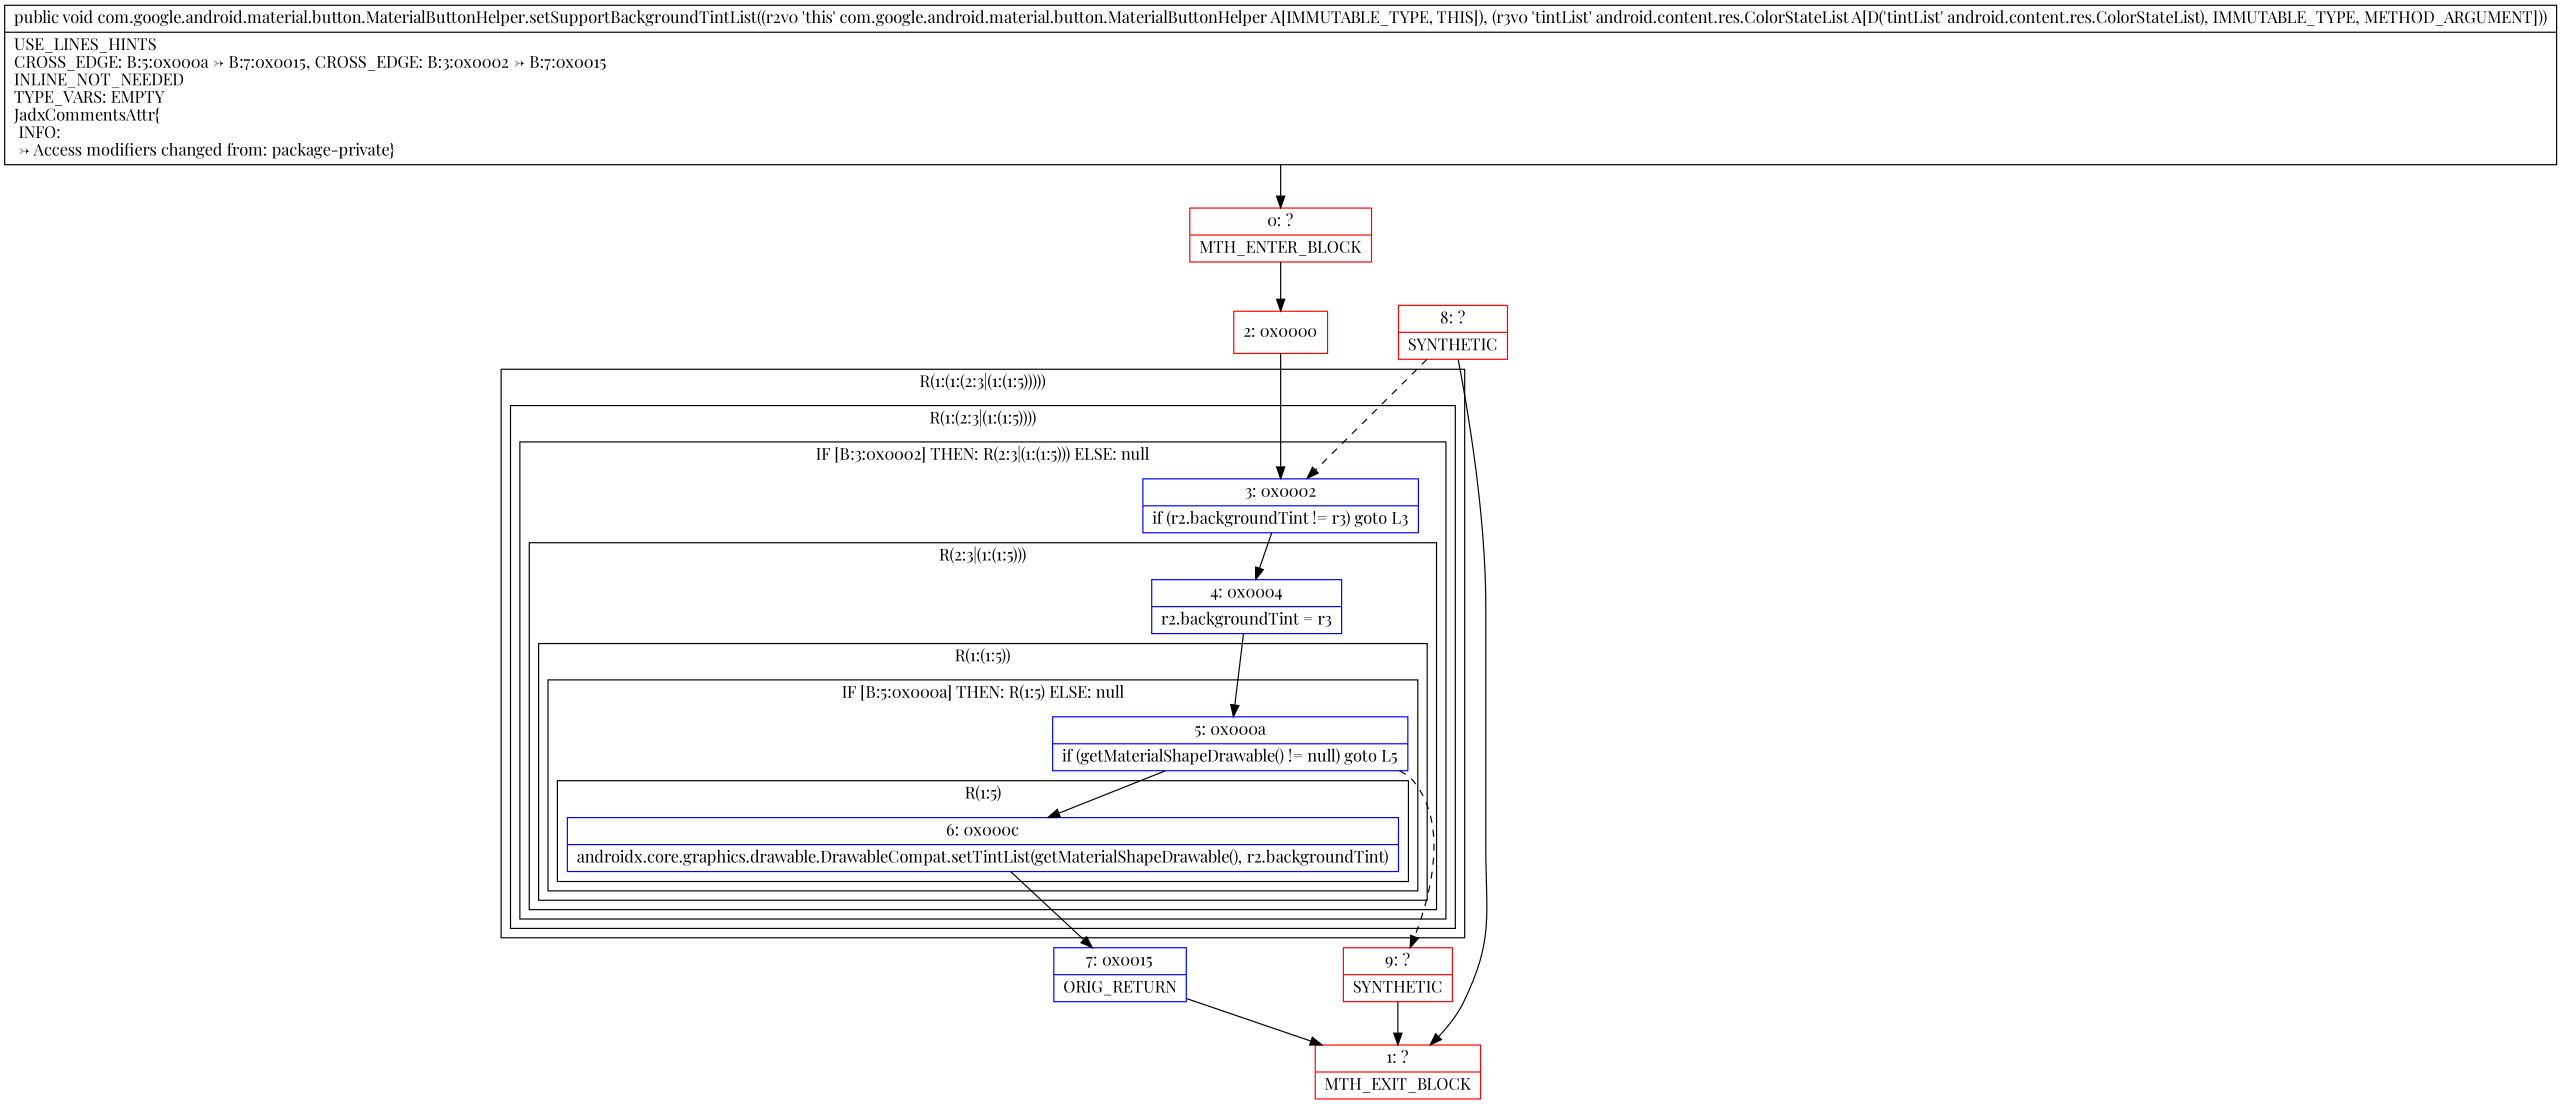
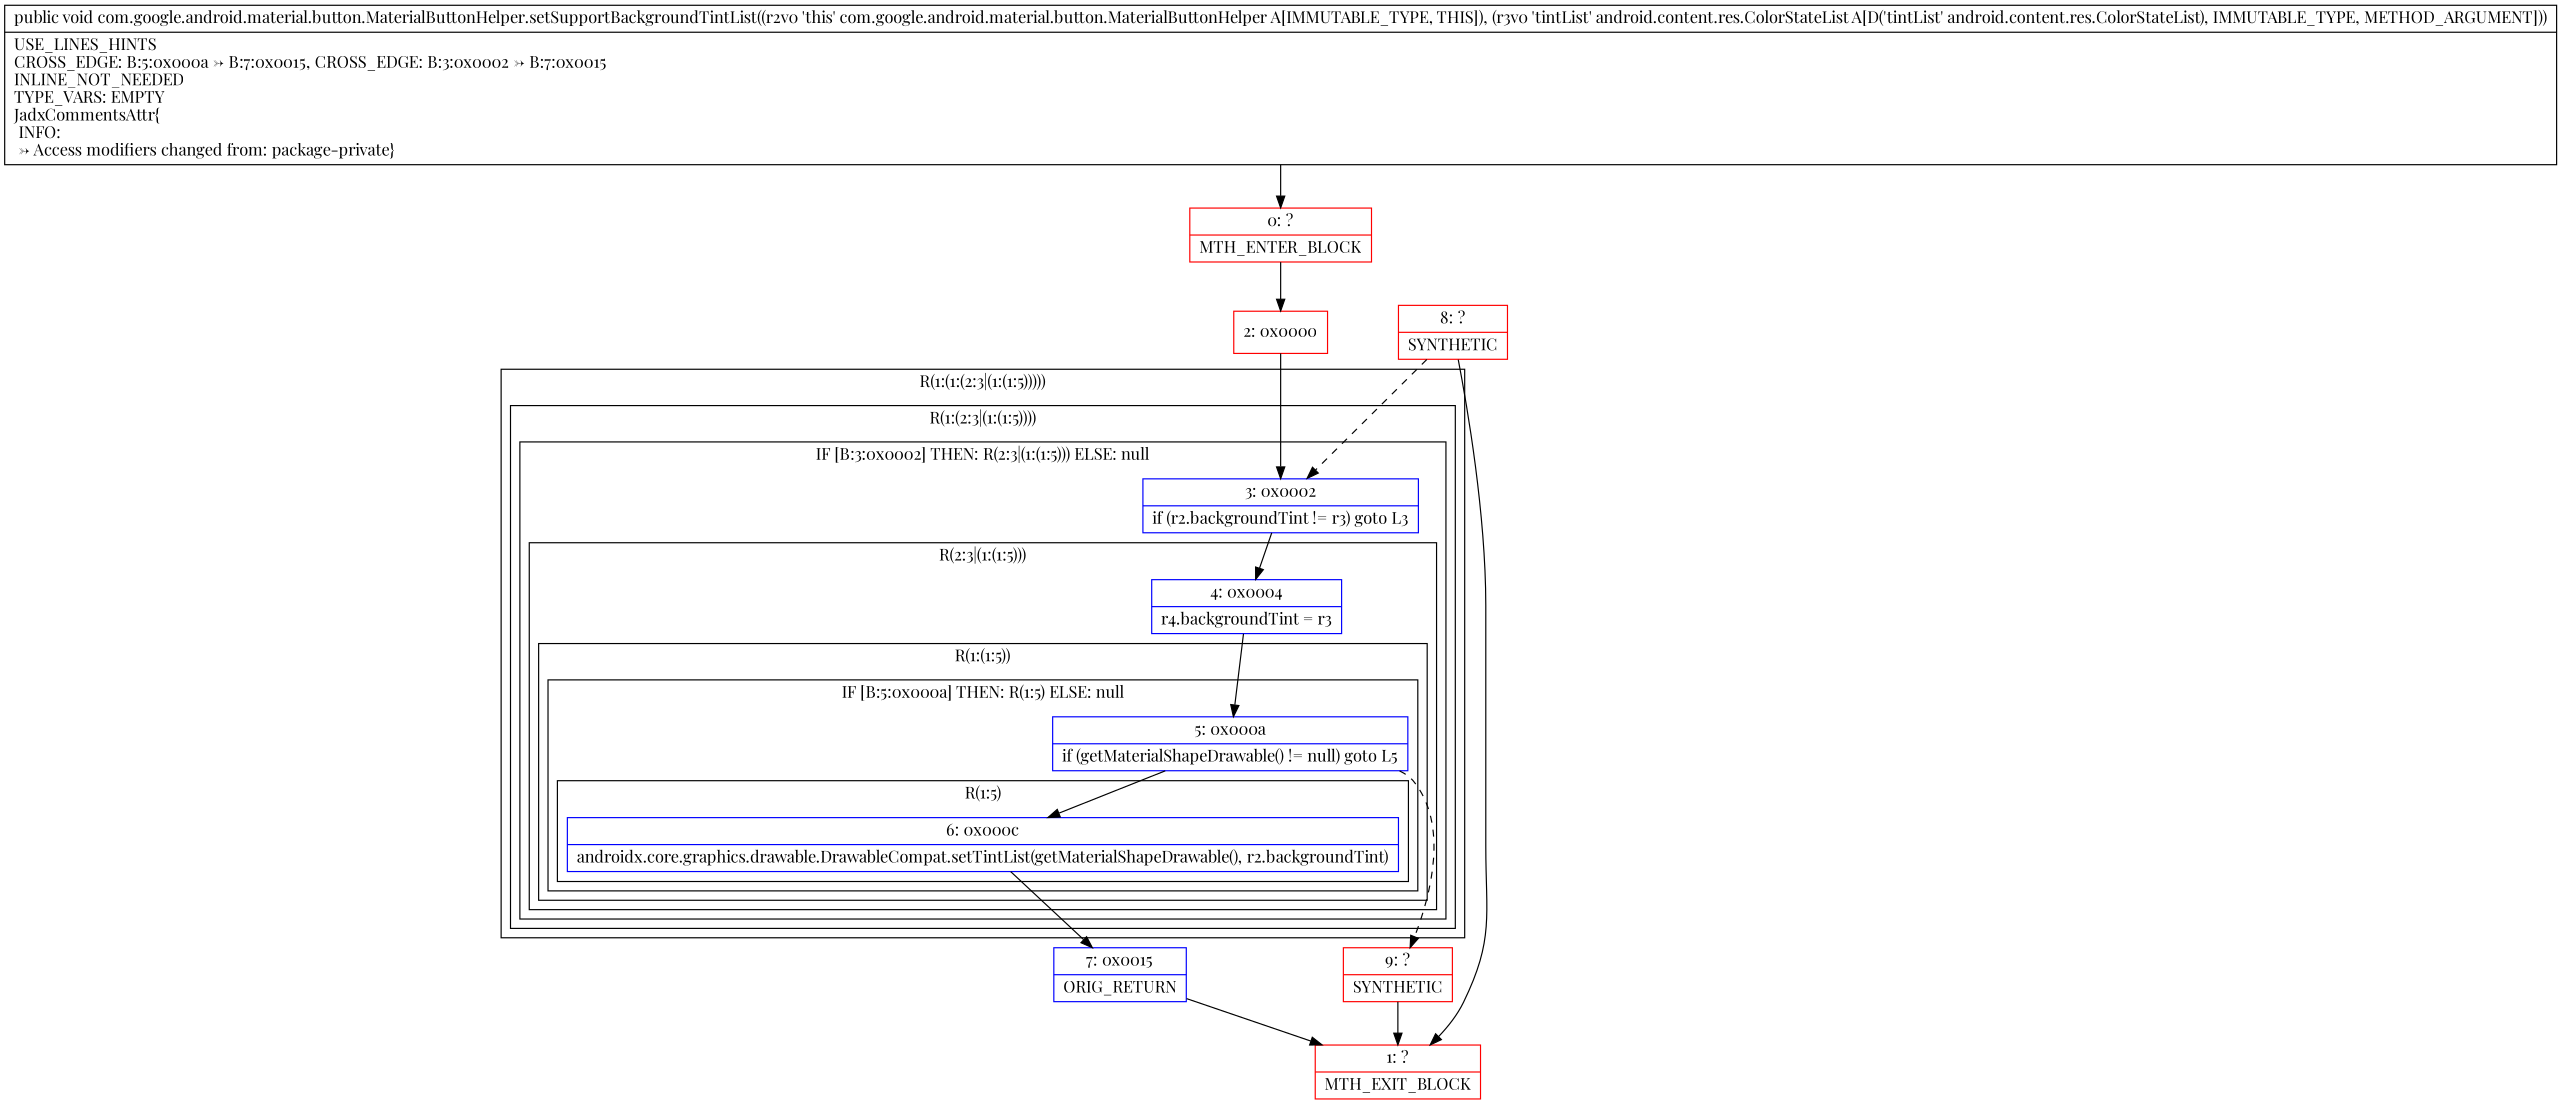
node "4: 0x0004": text "r2.backgroundTint = r3" -> "r4.backgroundTint = r3"
